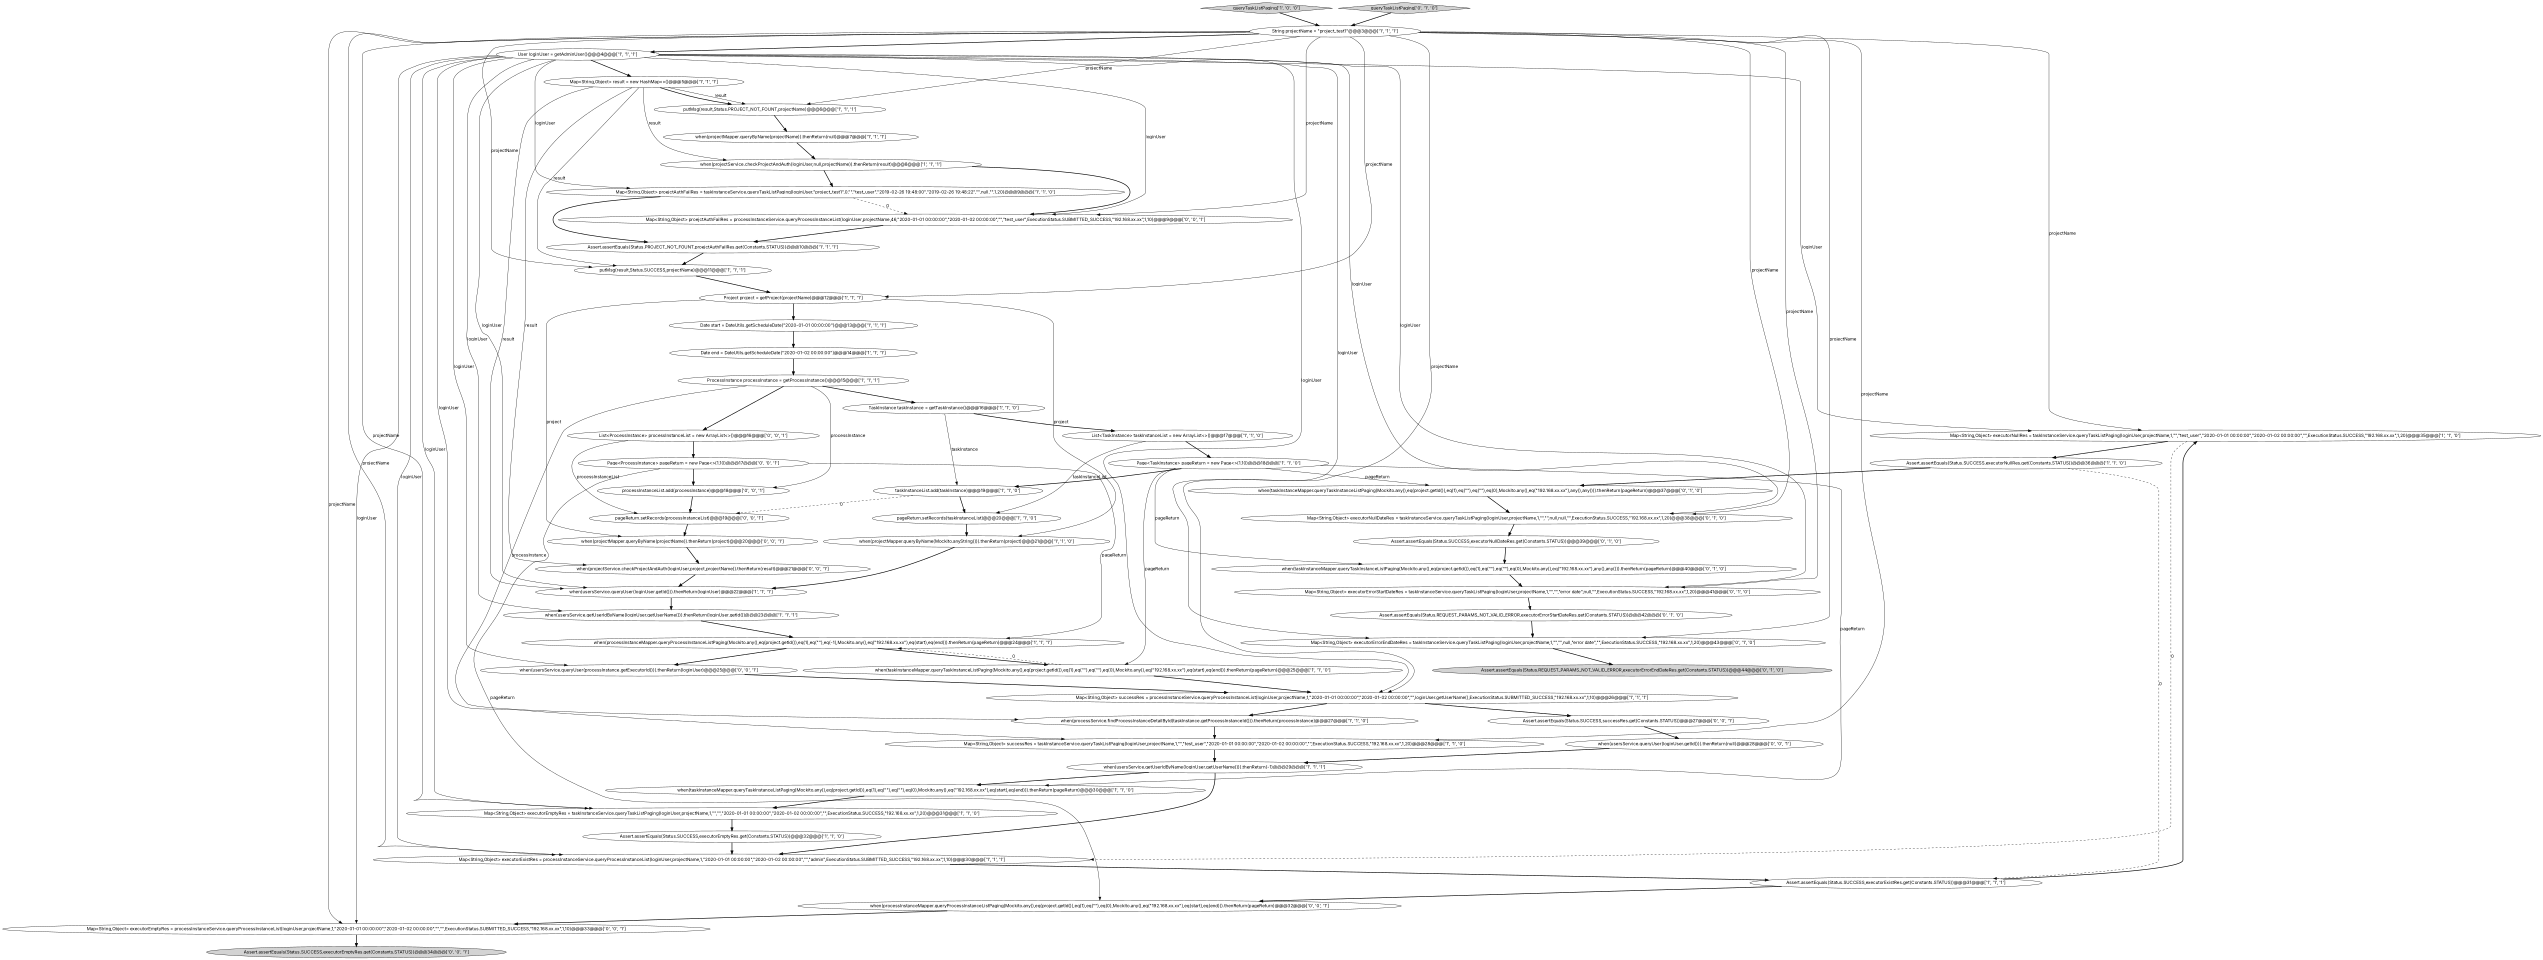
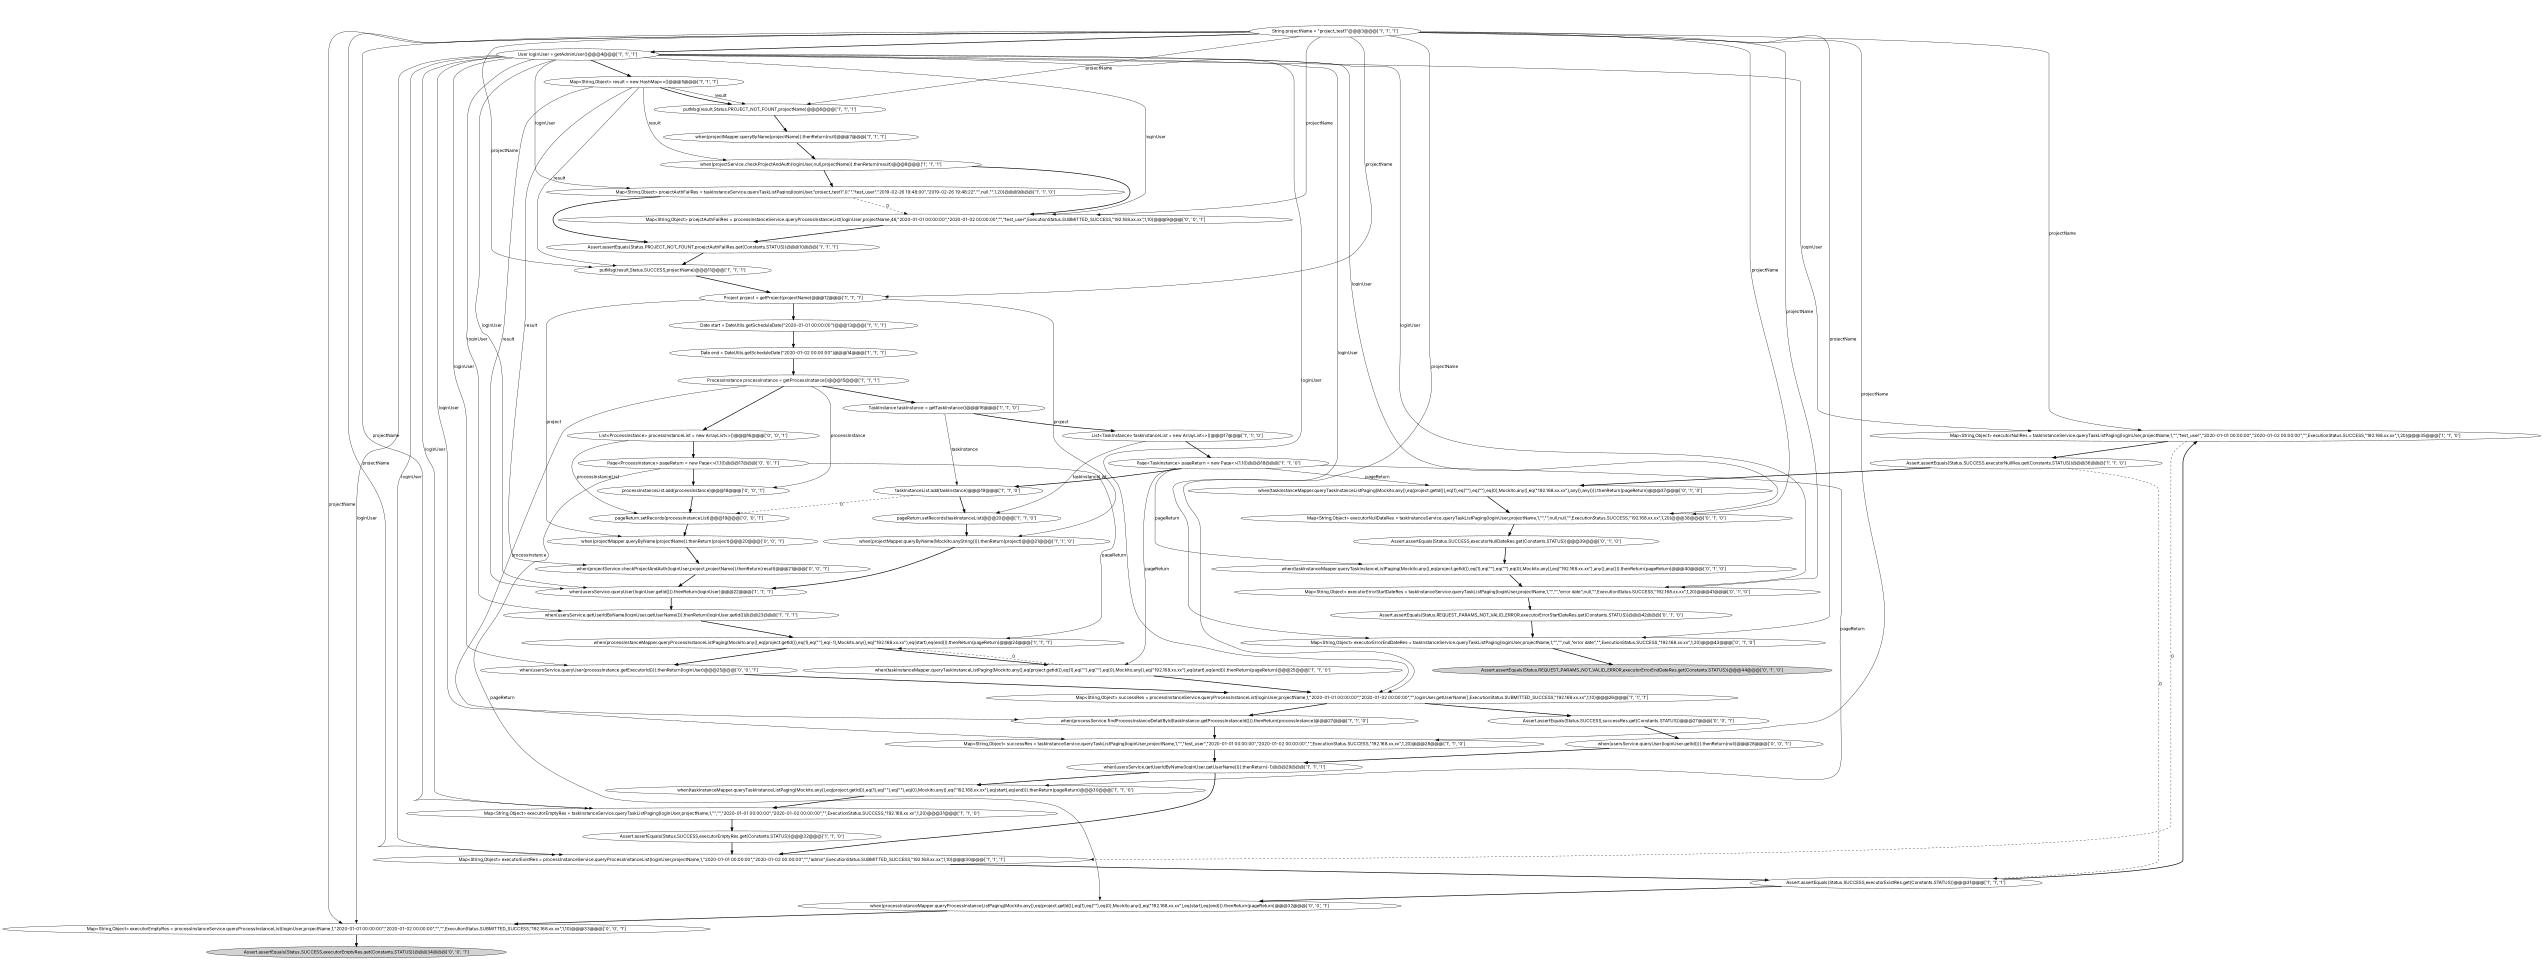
node "queryTaskListPaging['1', '0', '0']": removed
node "queryTaskListPaging['0', '1', '0']": removed
